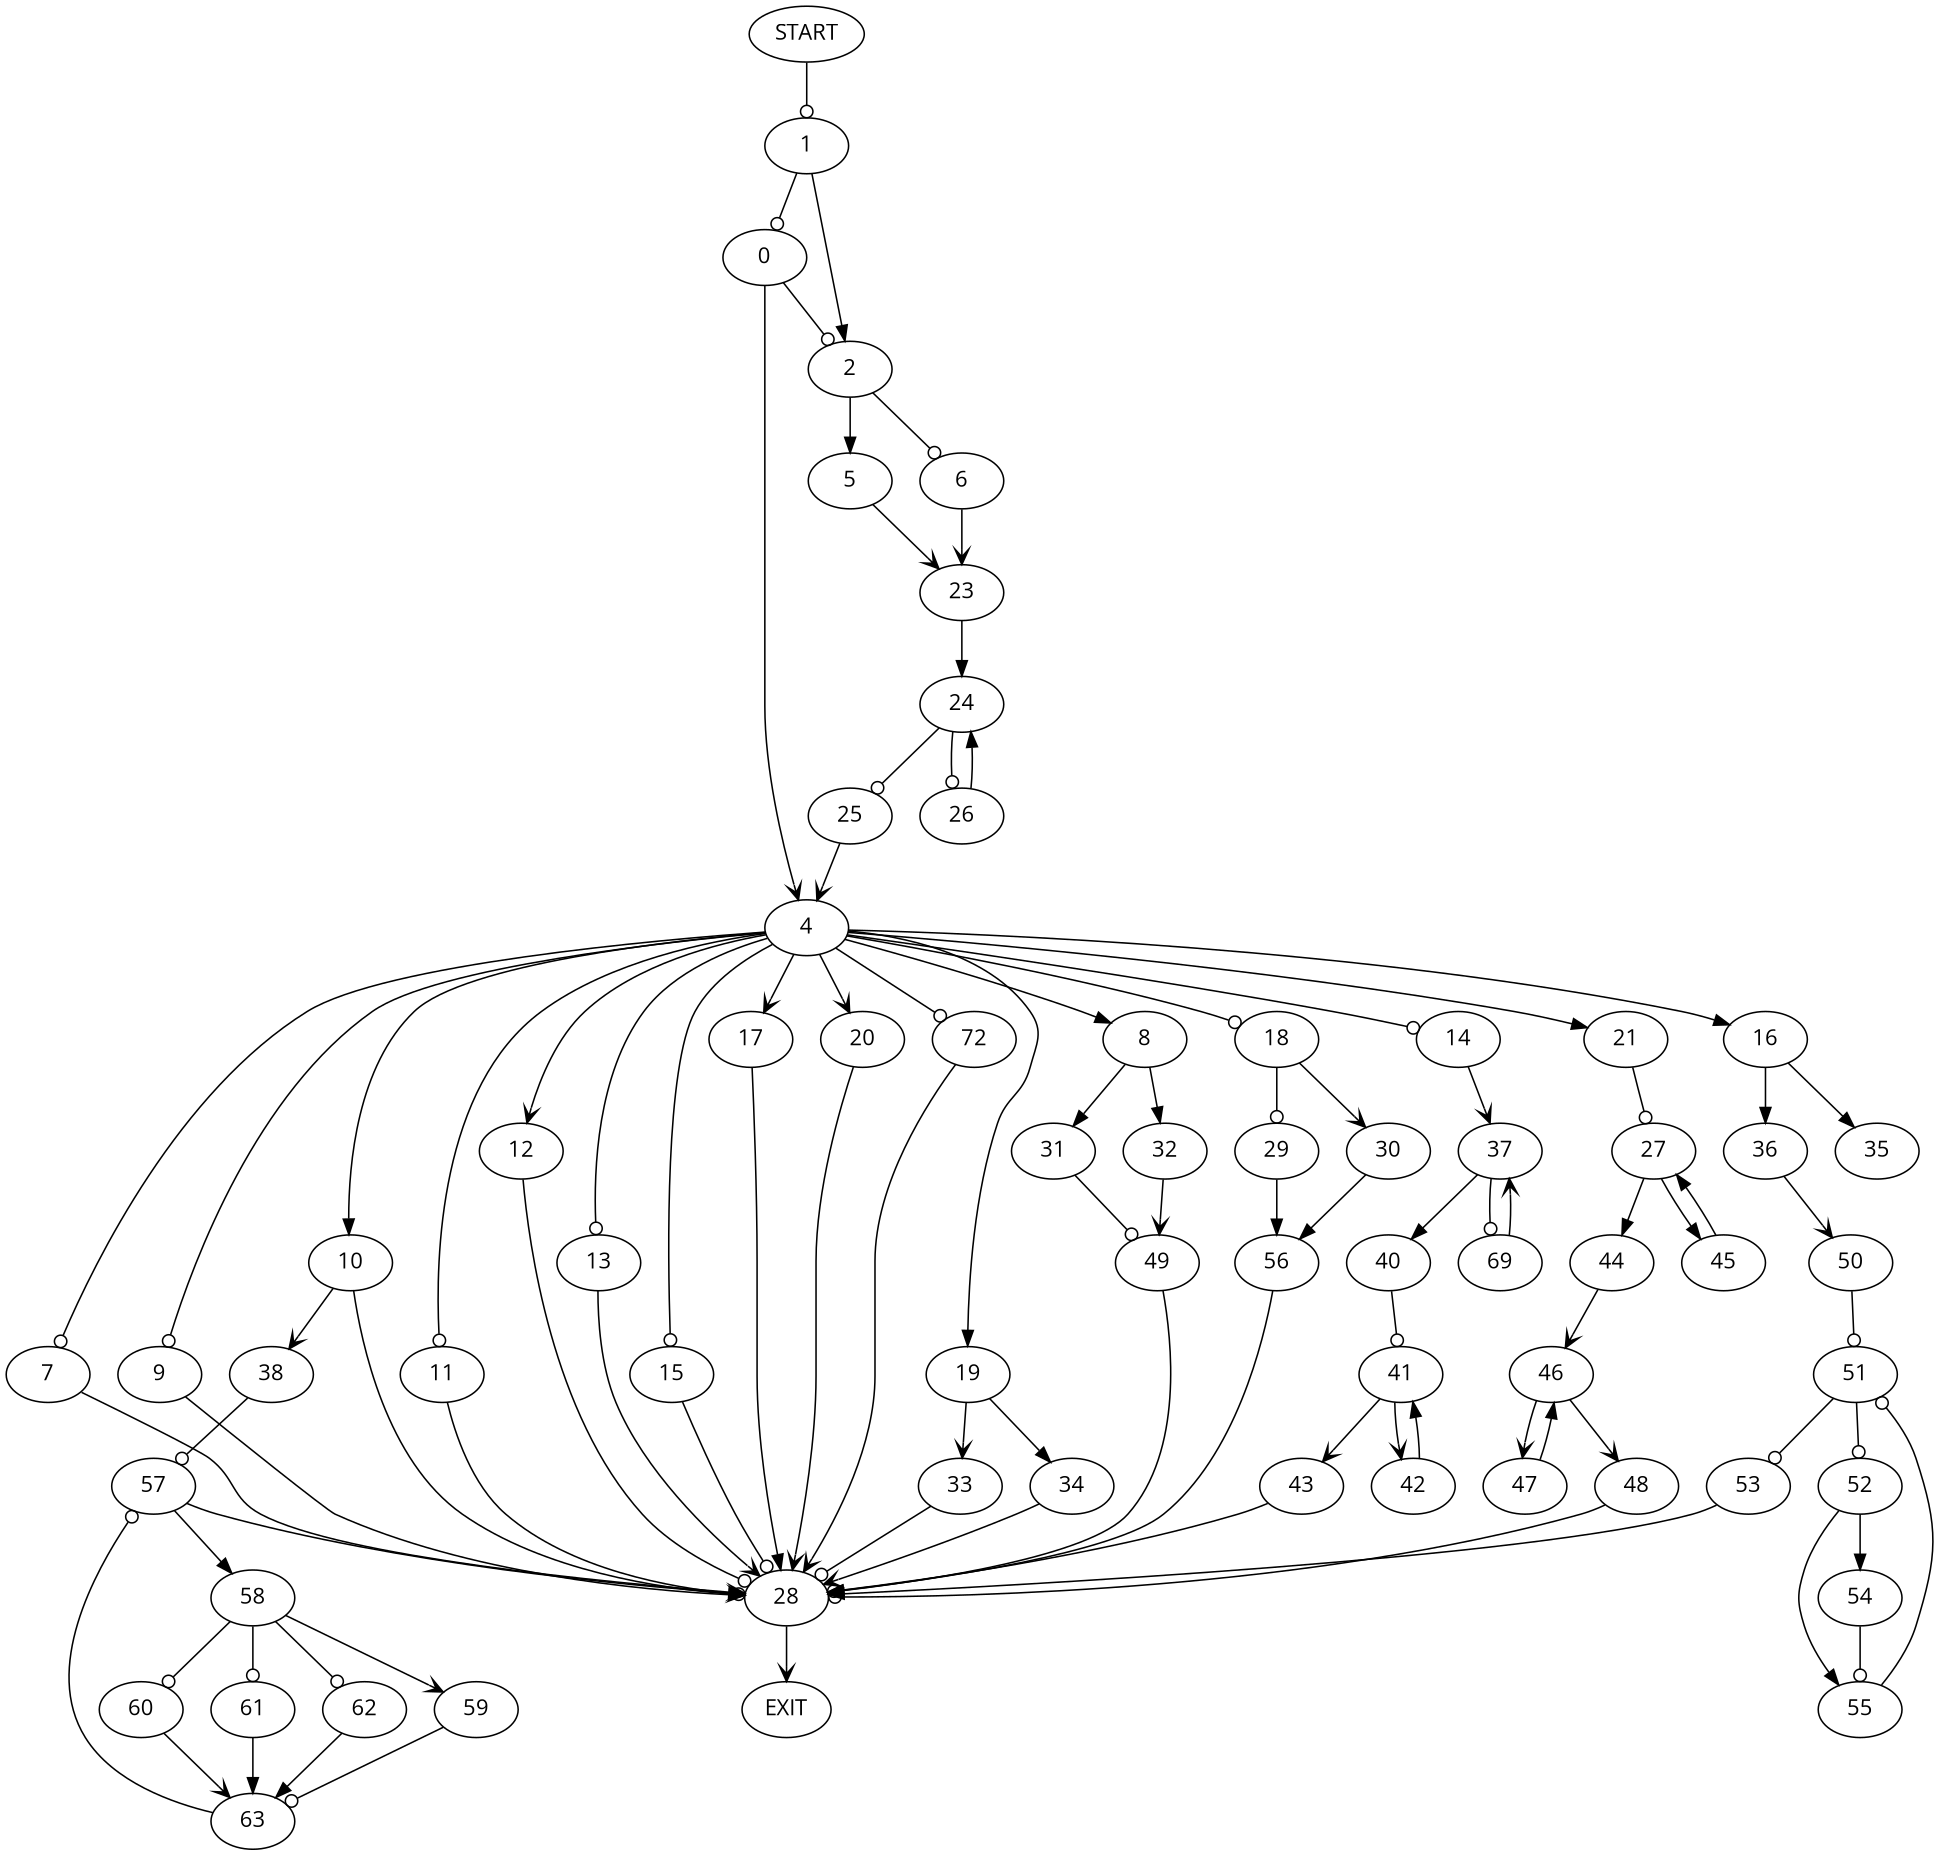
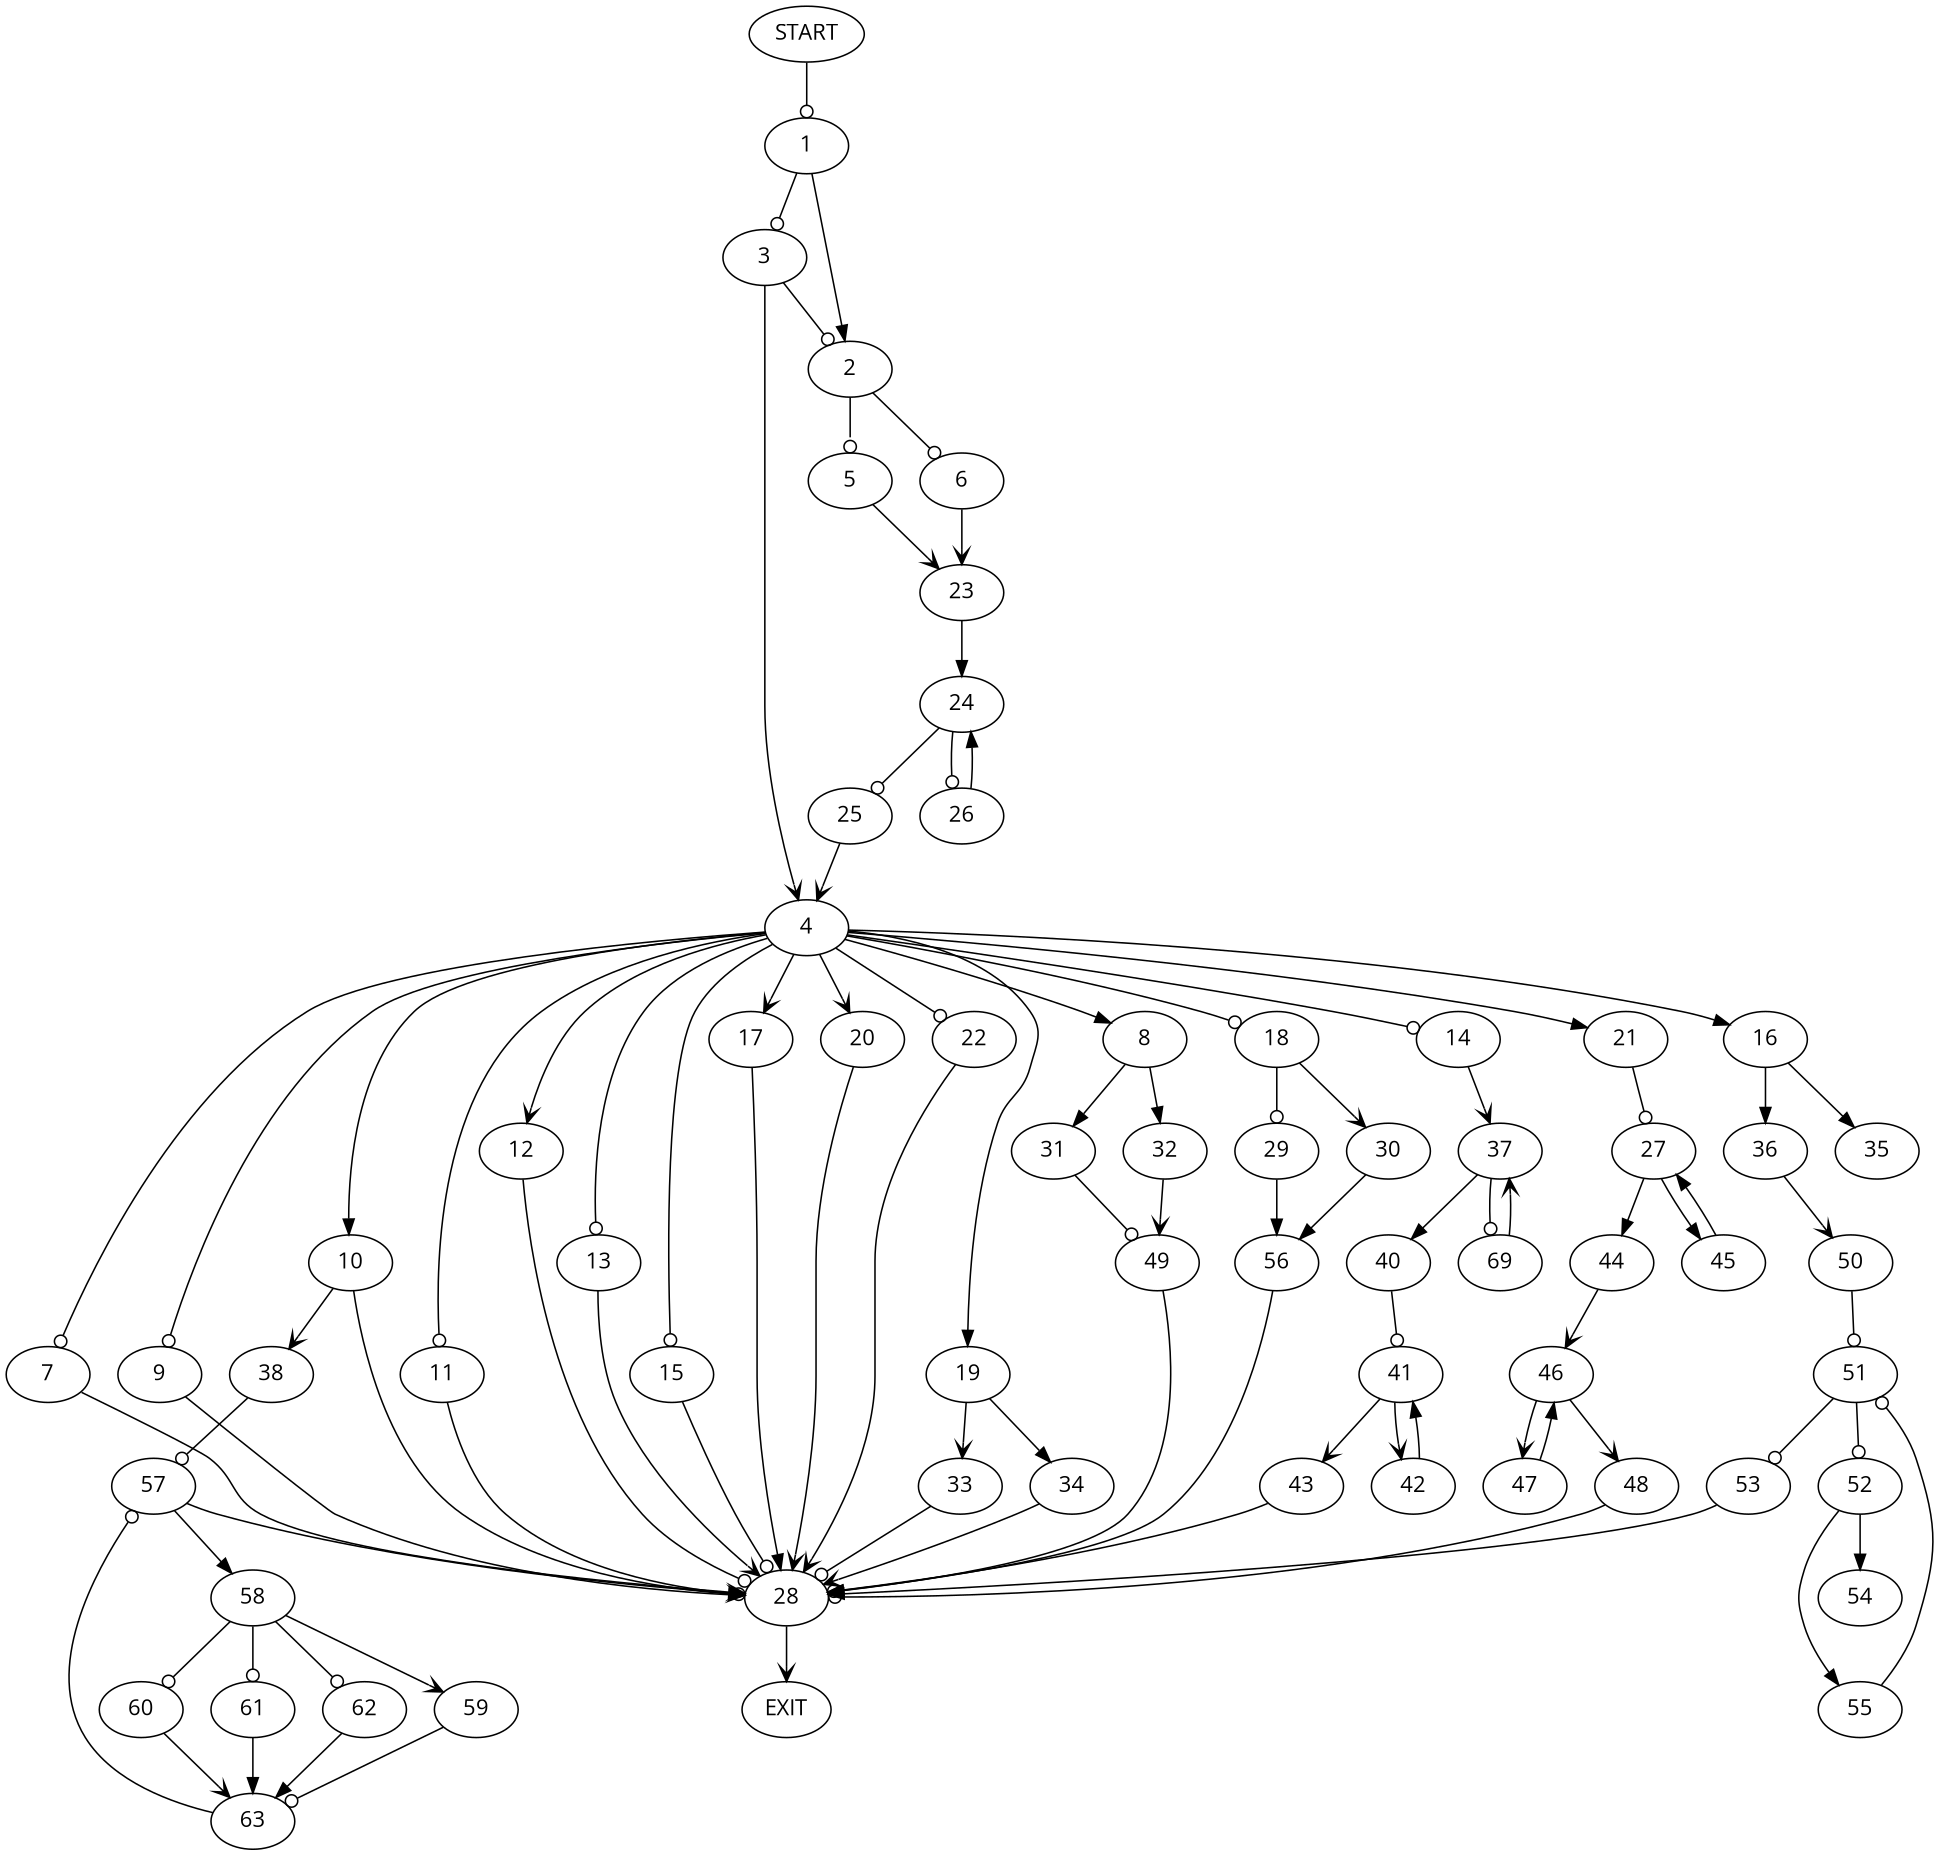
node "0": label "0" -> "3"
edge "2" -> "5": arrowhead normal -> odot
node "72": label "72" -> "22"
edge "54" -> "55": removed
